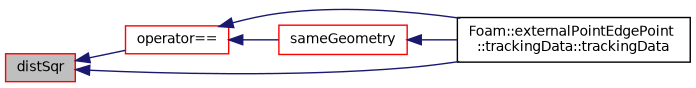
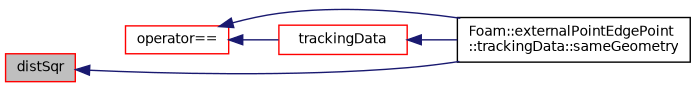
node "sameGeometry": label "sameGeometry" -> "trackingData"
node "Foam::externalPointEdgePoint ::trackingData::trackingData": label "Foam::externalPointEdgePoint ::trackingData::trackingData" -> "Foam::externalPointEdgePoint ::trackingData::sameGeometry"
edge "operator==" -> "distSqr": removed
